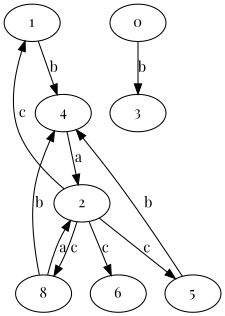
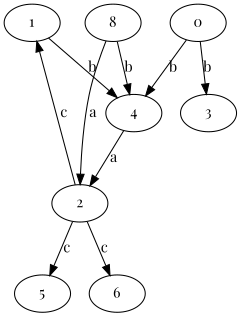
edge "5" -> "4": now "0" -> "4"
edge "2" -> "8": removed, label "c"
